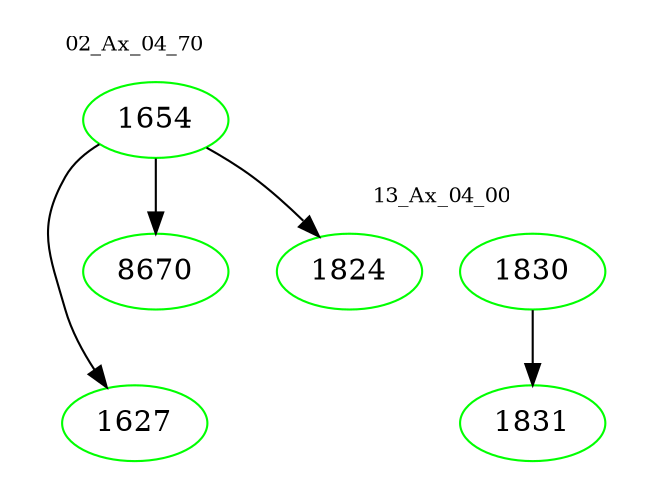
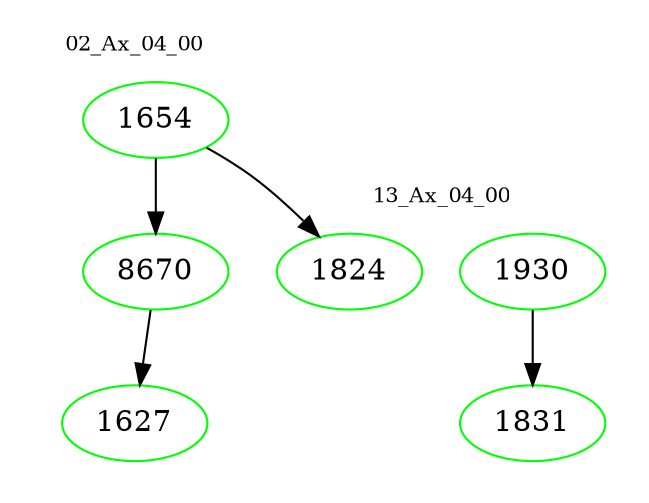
cluster "02_Ax_04_70": label "02_Ax_04_70" -> "02_Ax_04_00"
edge "1654" -> "1627": now "8670" -> "1627"
node "1830": label "1830" -> "1930"
